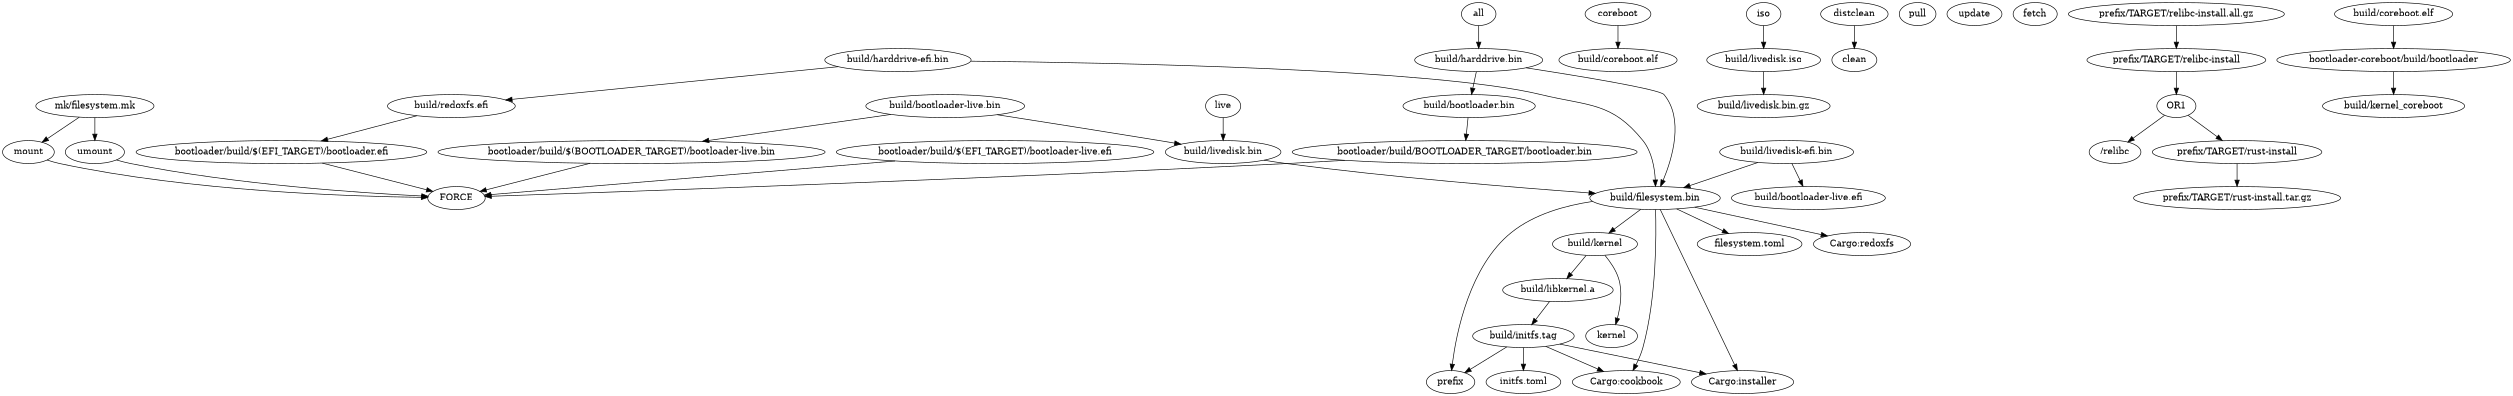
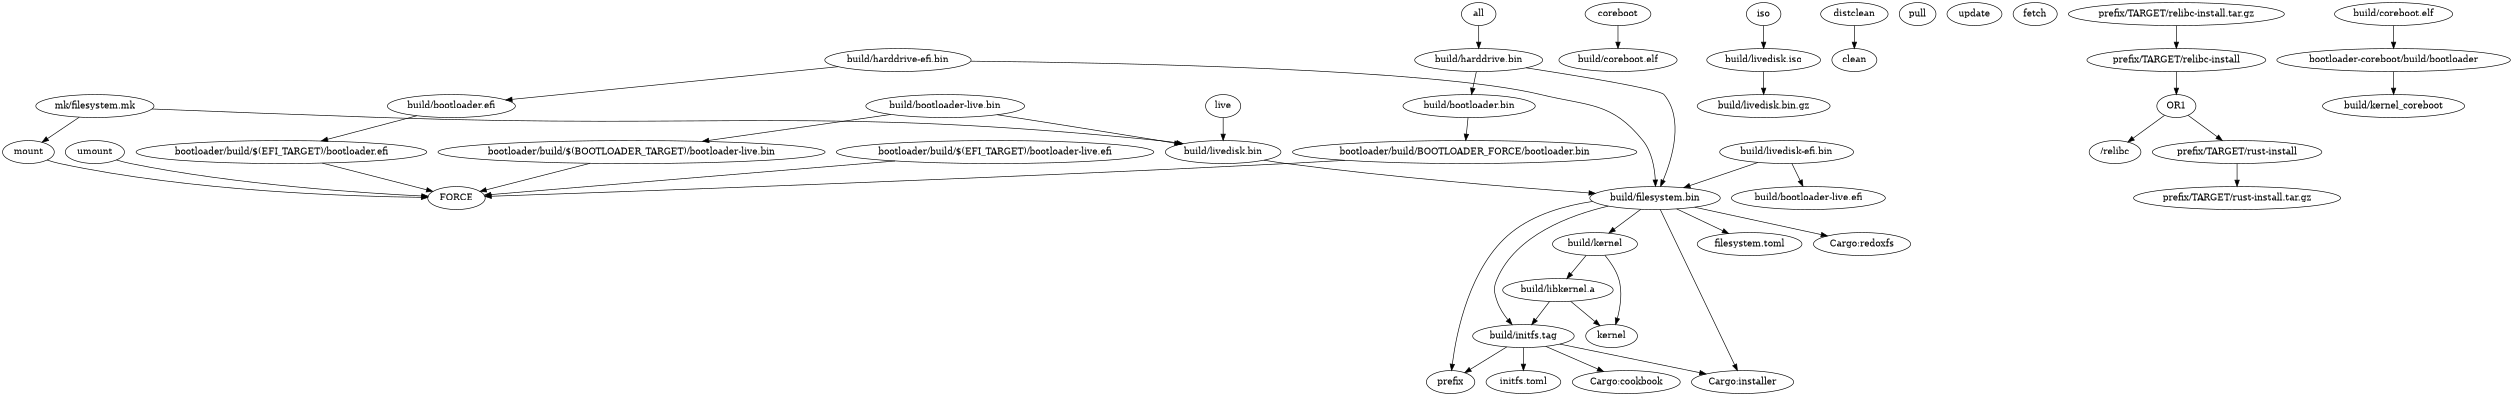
node "prefix/TARGET/relibc-install.all.gz": label "prefix/TARGET/relibc-install.all.gz" -> "prefix/TARGET/relibc-install.tar.gz"
node "build/redoxfs.efi": label "build/redoxfs.efi" -> "build/bootloader.efi"
edge "mk/filesystem.mk" -> "umount": now "mk/filesystem.mk" -> "build/livedisk.bin"
node "bootloader/build/BOOTLOADER_TARGET/bootloader.bin": label "bootloader/build/BOOTLOADER_TARGET/bootloader.bin" -> "bootloader/build/BOOTLOADER_FORCE/bootloader.bin"
edge "build/filesystem.bin" -> "Cargo:cookbook": now "build/filesystem.bin" -> "build/initfs.tag"
edge "build/libkernel.a" -> "kernel": added
